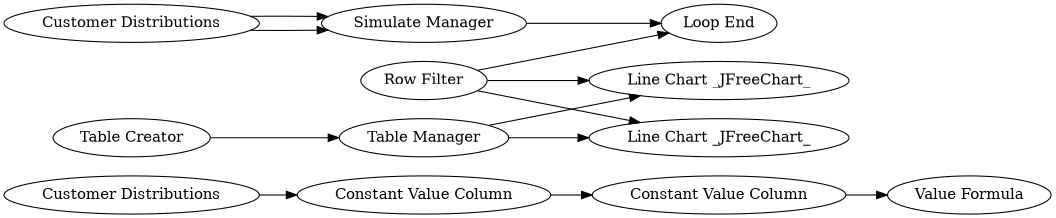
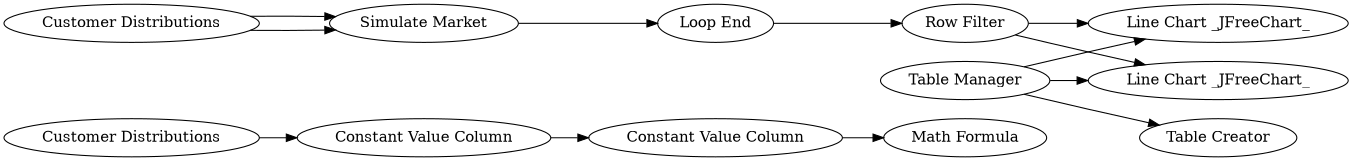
node "Simulate Manager": label "Simulate Manager" -> "Simulate Market"
edge "Row Filter" -> "Loop End": reversed
edge "Table Creator" -> "Table Manager": reversed
node "Value Formula": label "Value Formula" -> "Math Formula"
